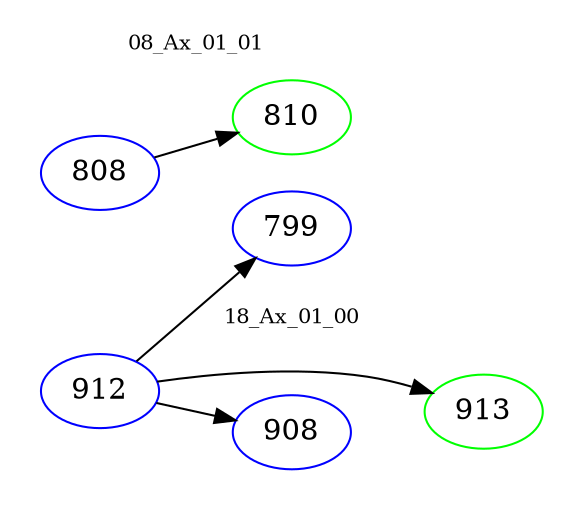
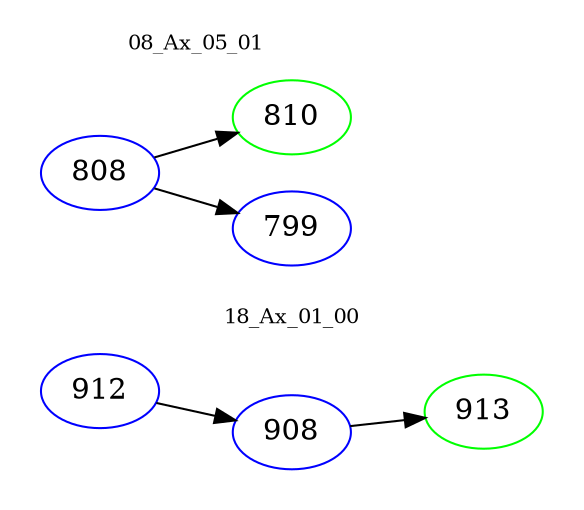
cluster "08_Ax_01_01": label "08_Ax_01_01" -> "08_Ax_05_01"
edge "912" -> "799": now "808" -> "799"
edge "912" -> "913": now "908" -> "913"
